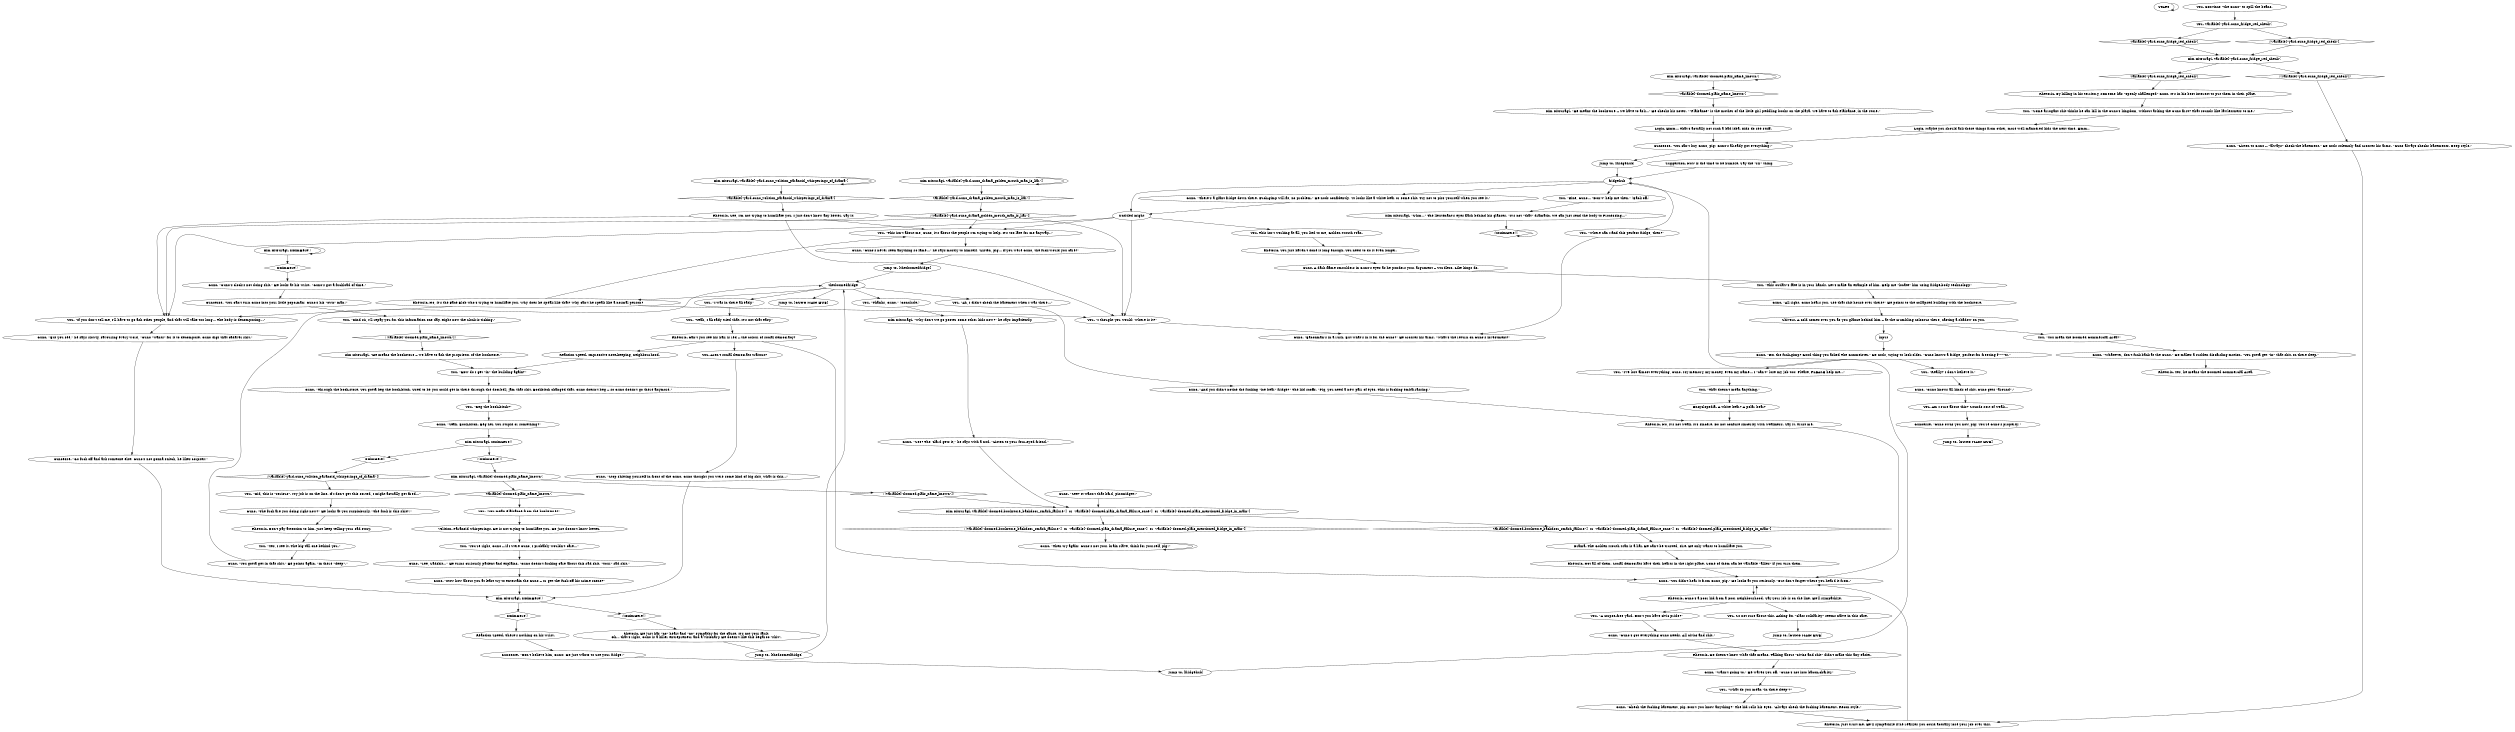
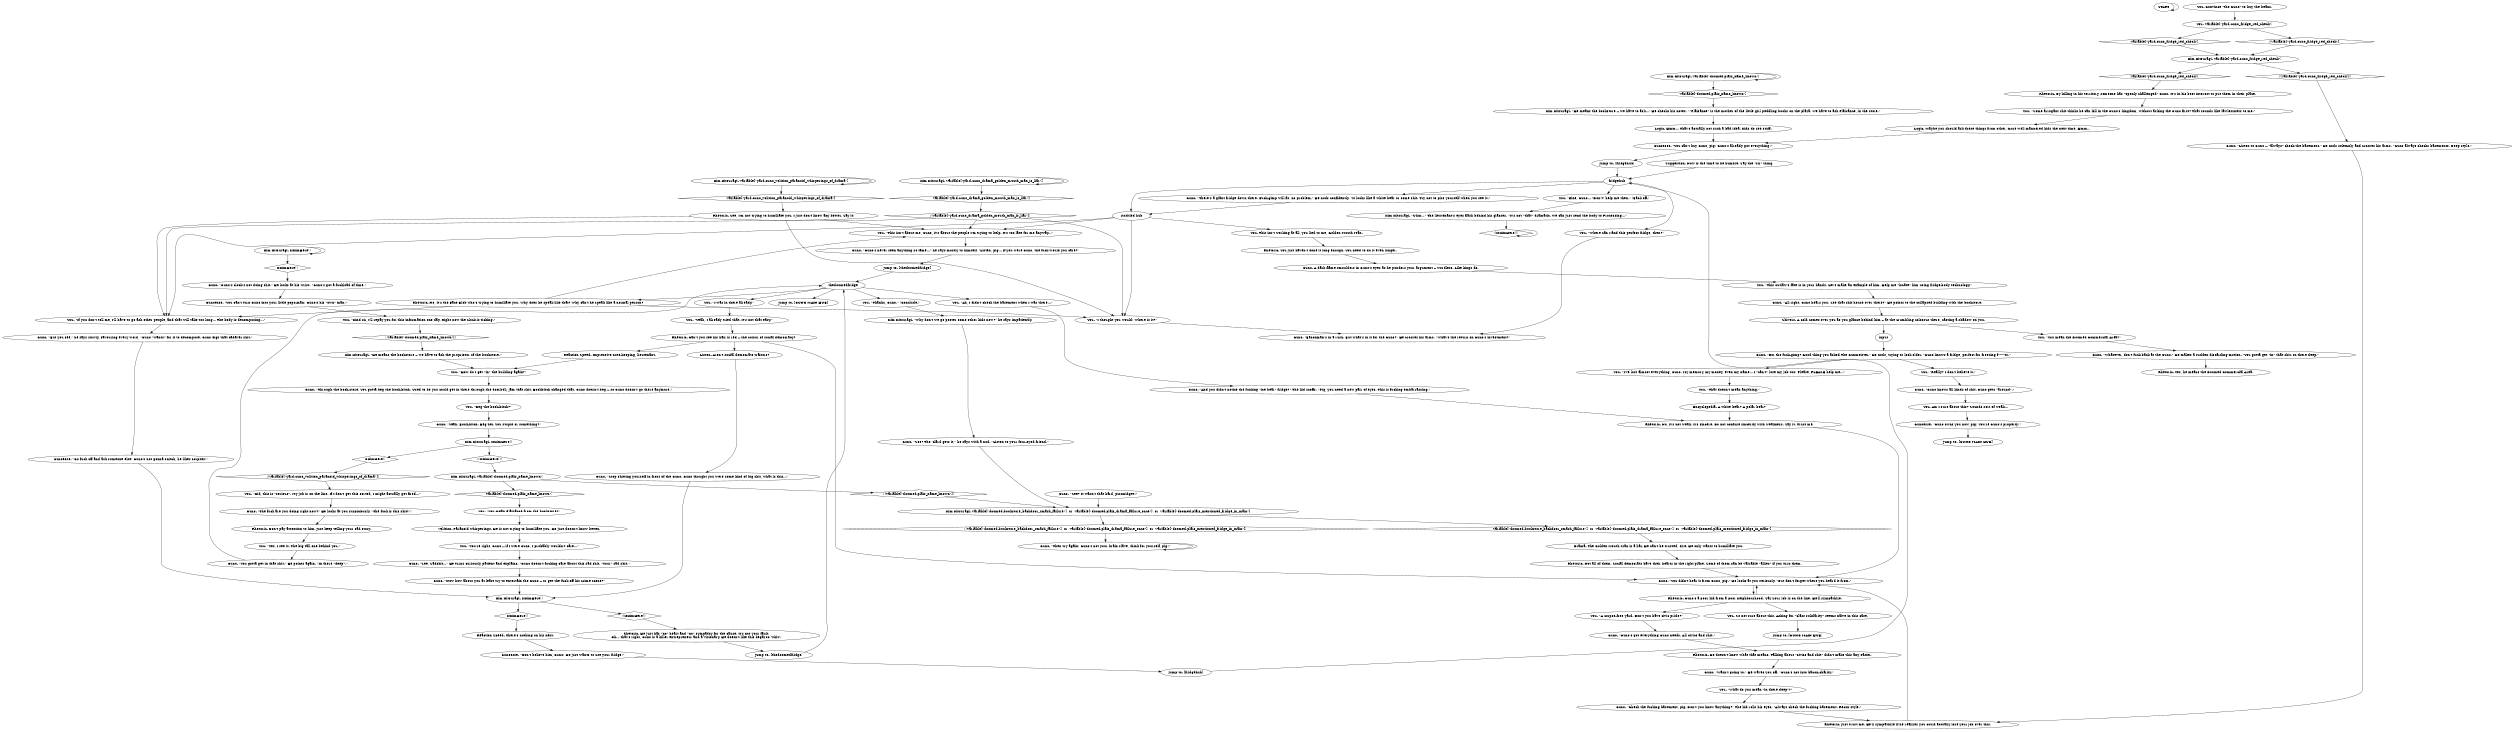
node "You: Convince *the Cuno* to spill the beans.": label "You: Convince *the Cuno* to spill the beans." -> "You: Convince *the Cuno* to buy the beans."
node "Untitled might": label "Untitled might" -> "Untitled hub"
node "Reaction Speed: Impressive note-keeping, neighbourhood.": label "Reaction Speed: Impressive note-keeping, neighbourhood." -> "Reaction Speed: Impressive note-keeping, lieutenant."
node "You: Aren't social democrats traitors?": label "You: Aren't social democrats traitors?" -> "Listen: Aren't social democrats traitors?"
node "Reaction Speed: There's nothing on his wrist.": label "Reaction Speed: There's nothing on his wrist." -> "Reaction Speed: There's nothing on his next."
